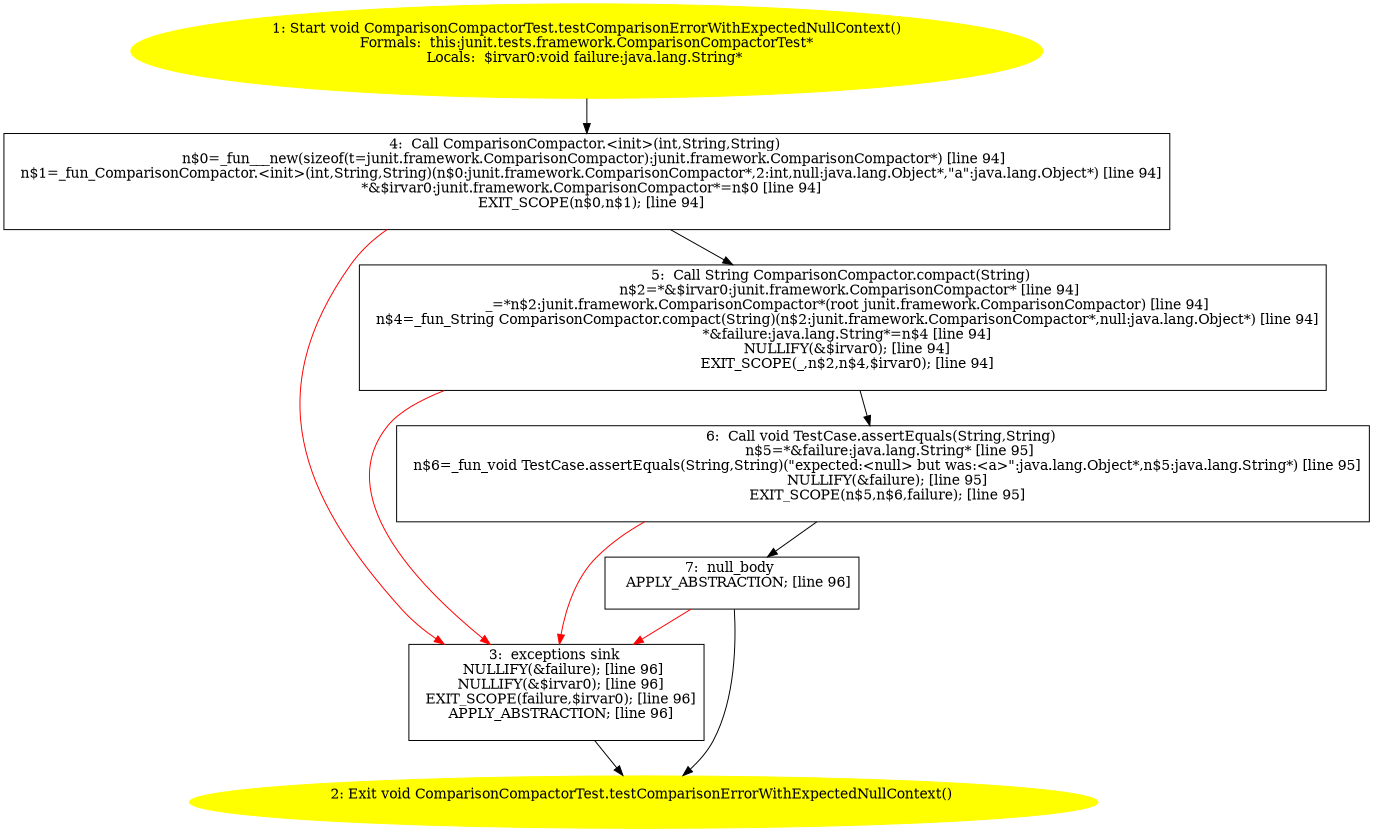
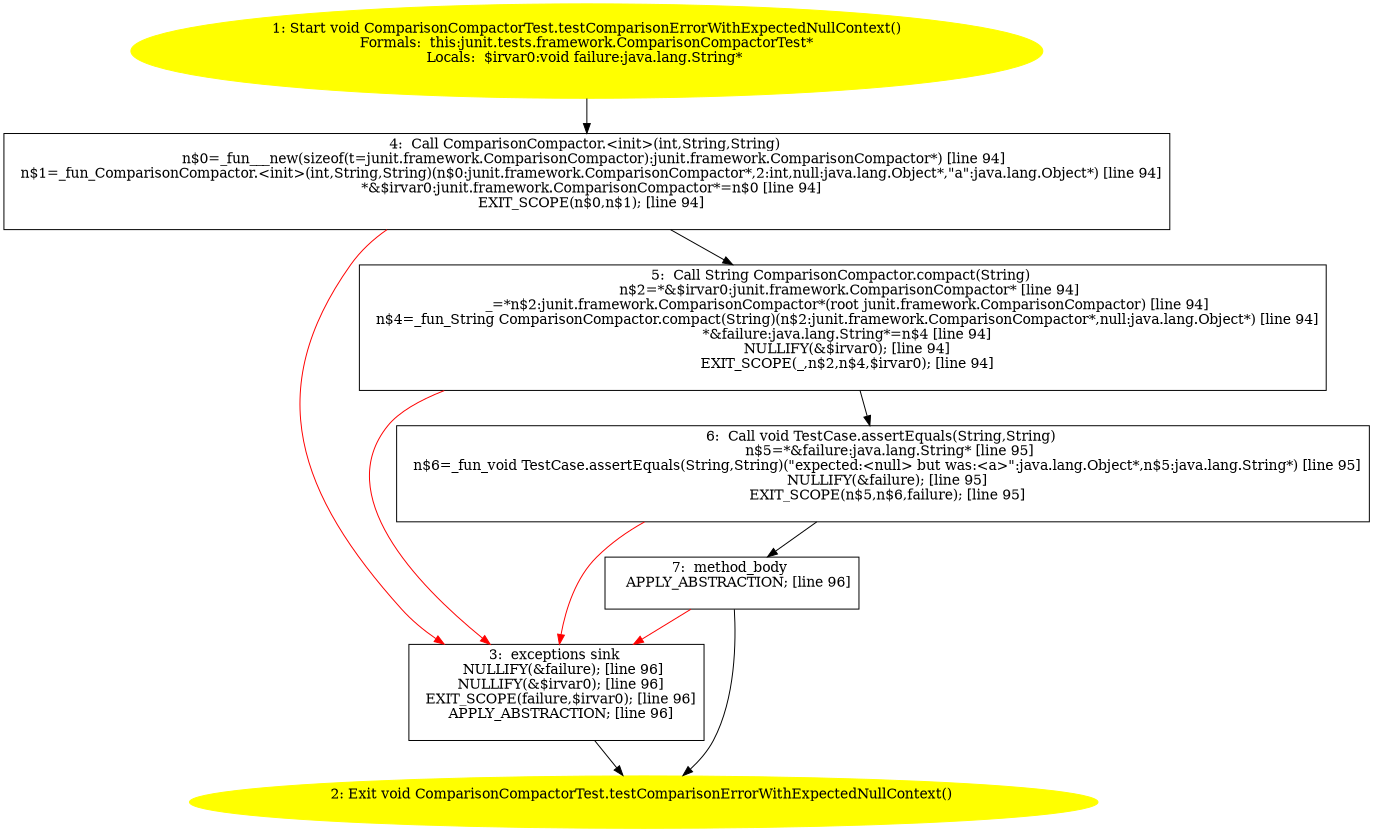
node "7:  null_body APPLY_ABSTRACTION; [line 96]": label "7:  null_body APPLY_ABSTRACTION; [line 96]" -> "7:  method_body APPLY_ABSTRACTION; [line 96]"
